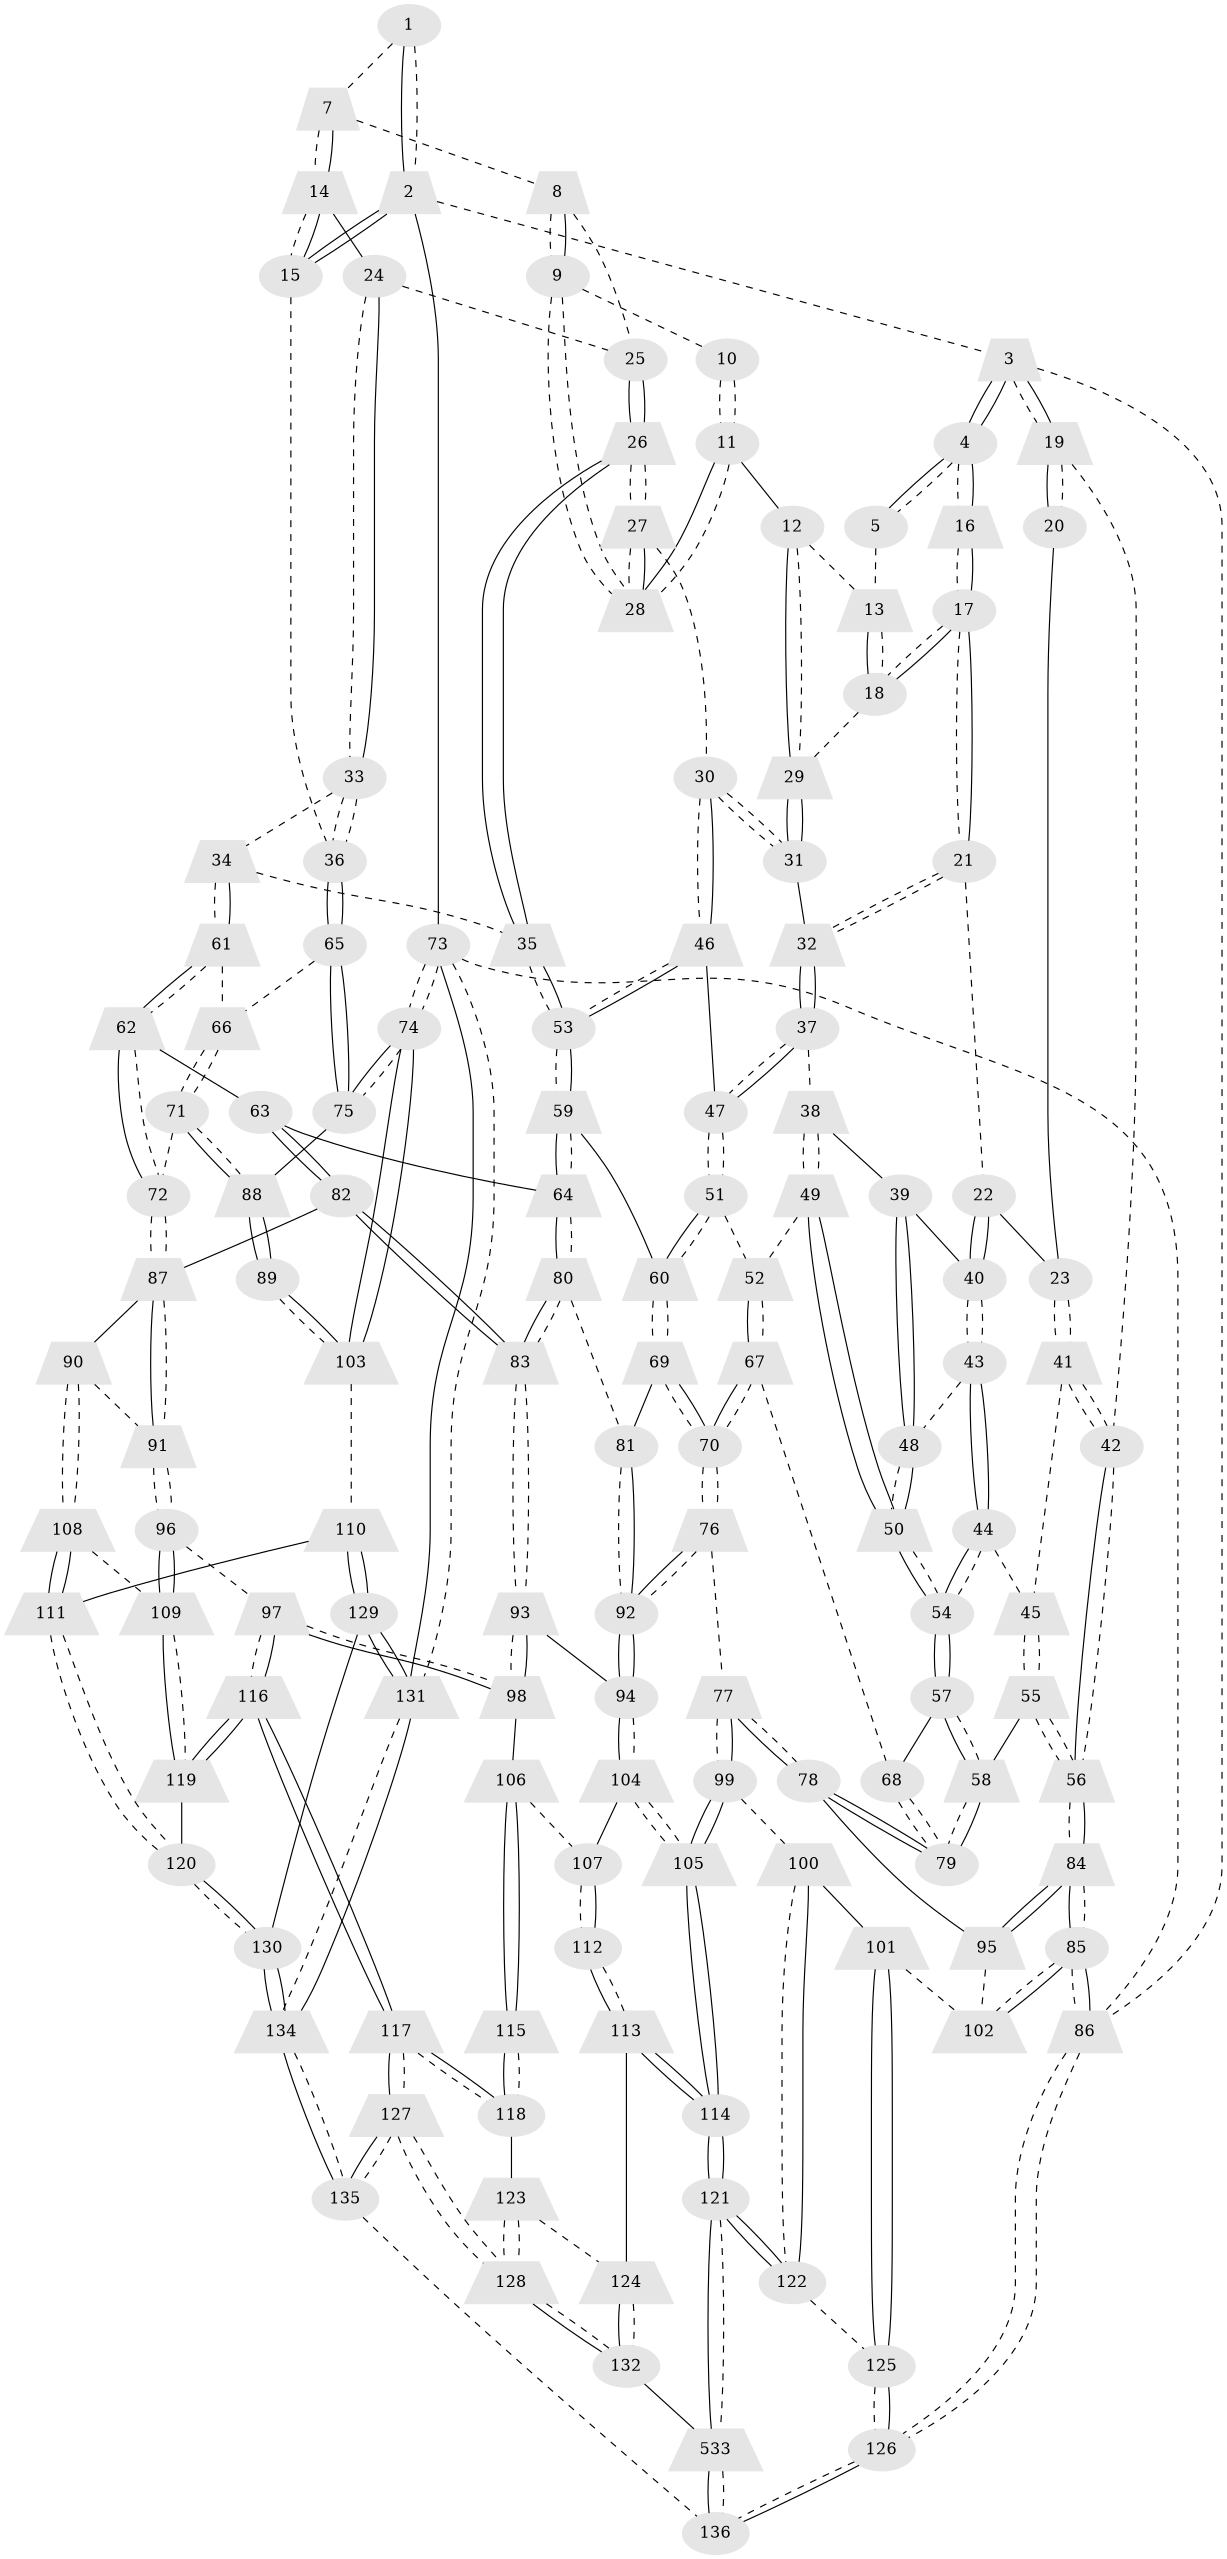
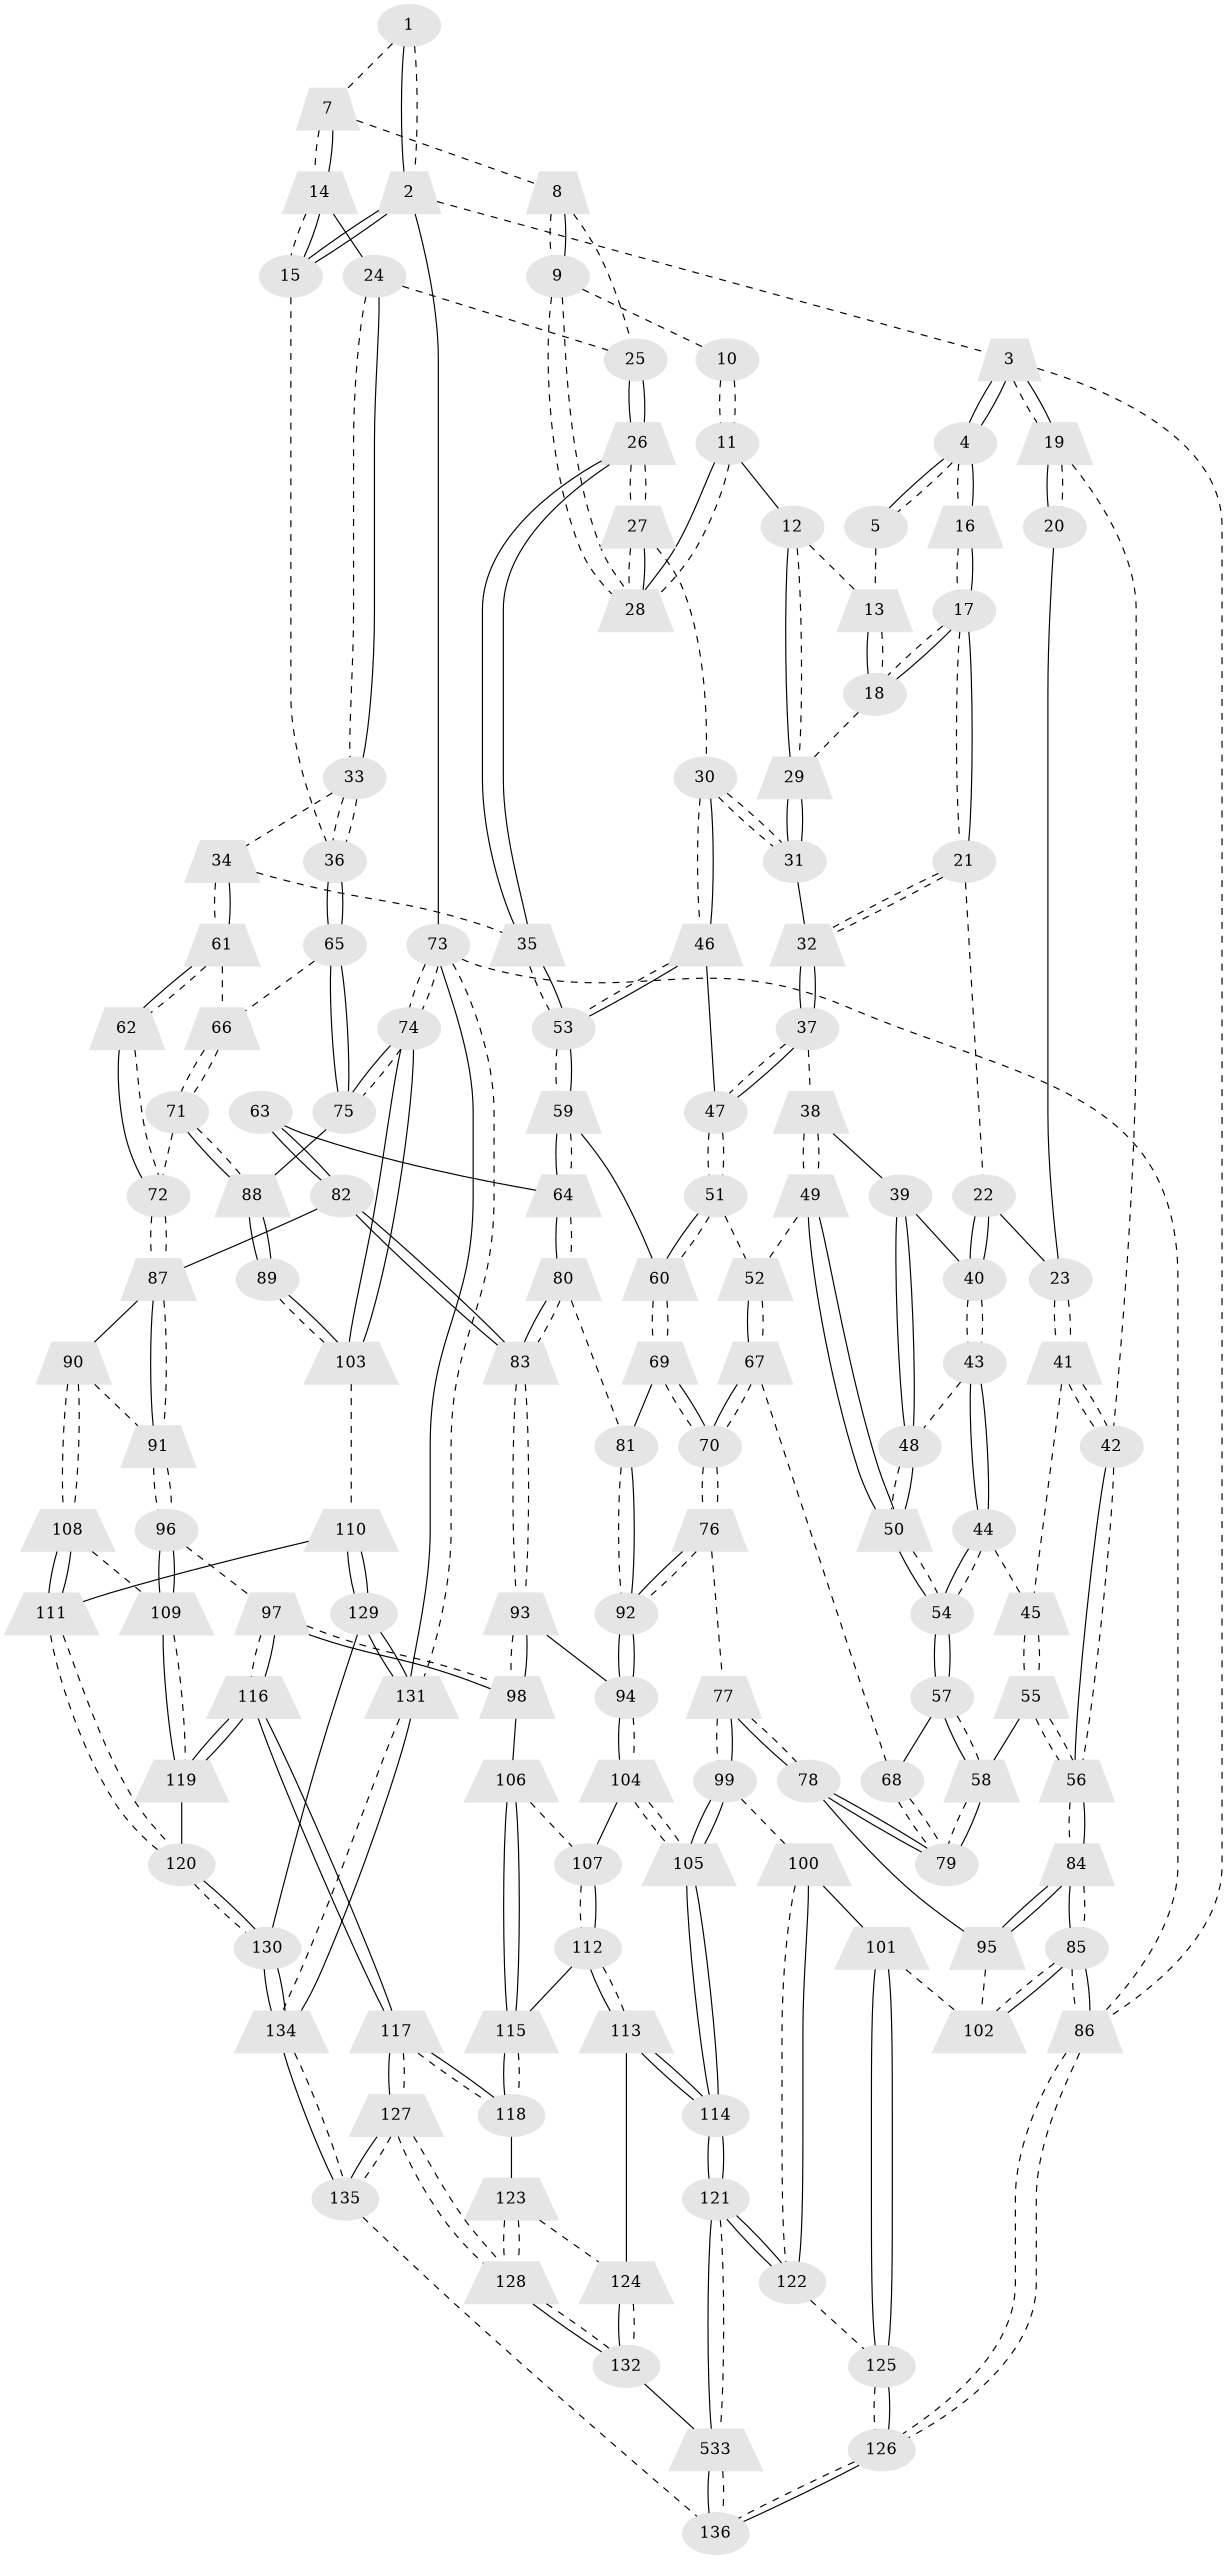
edge "62" -- "63": removed
edge "112" -- "115": added
